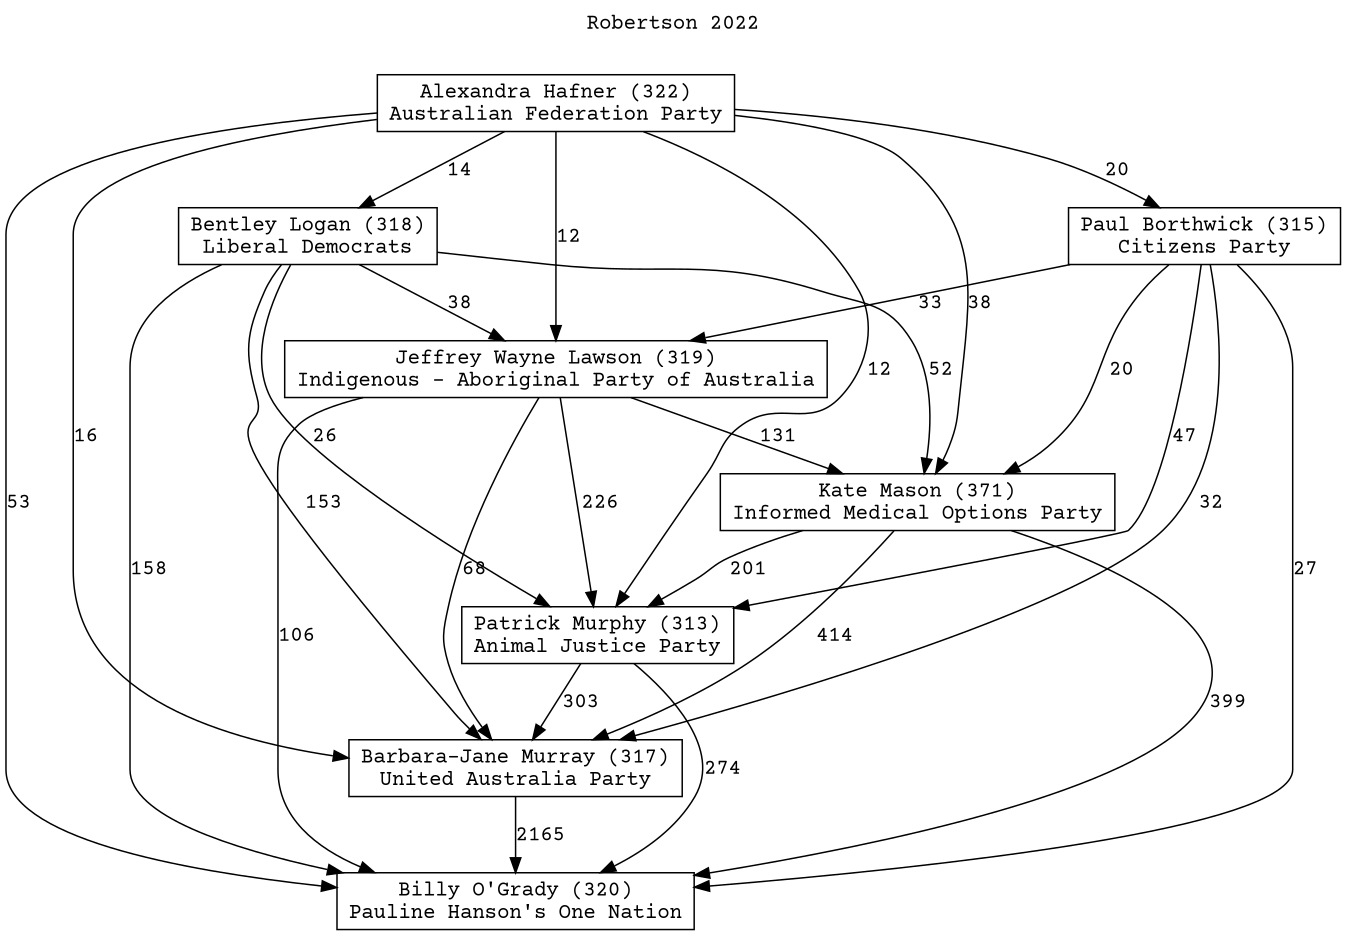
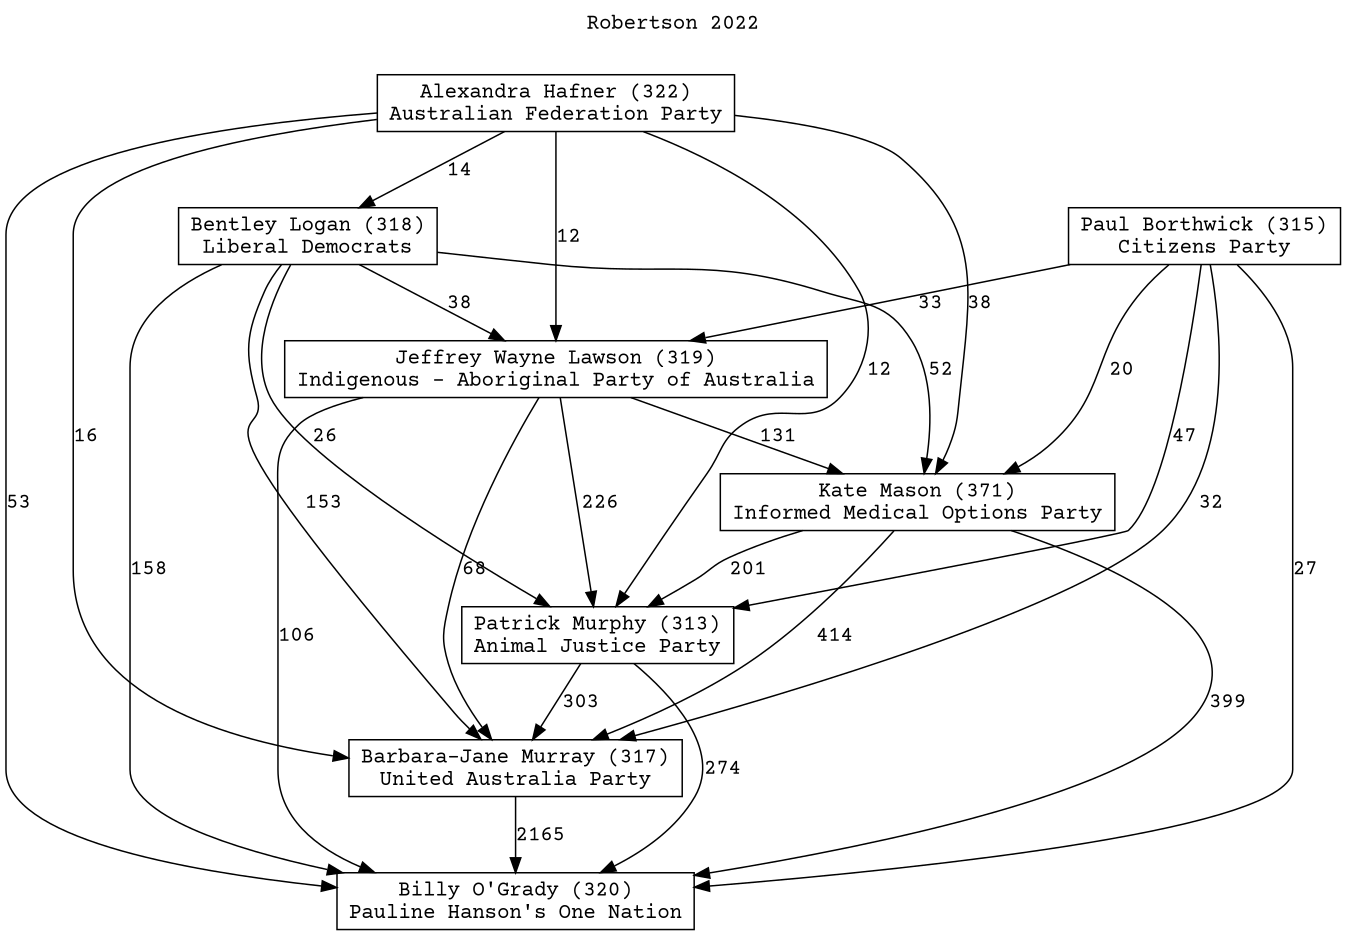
edge "Alexandra Hafner (322) Australian Federation Party" -> "Paul Borthwick (315) Citizens Party": removed, label "20"
